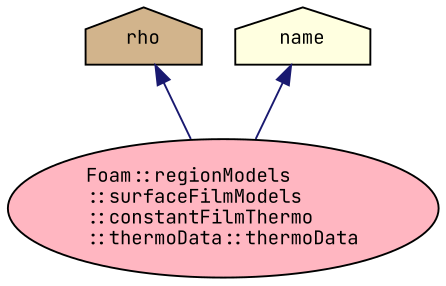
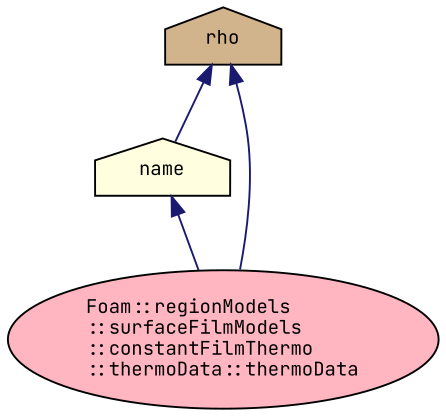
edge "name" -> "rho": added
